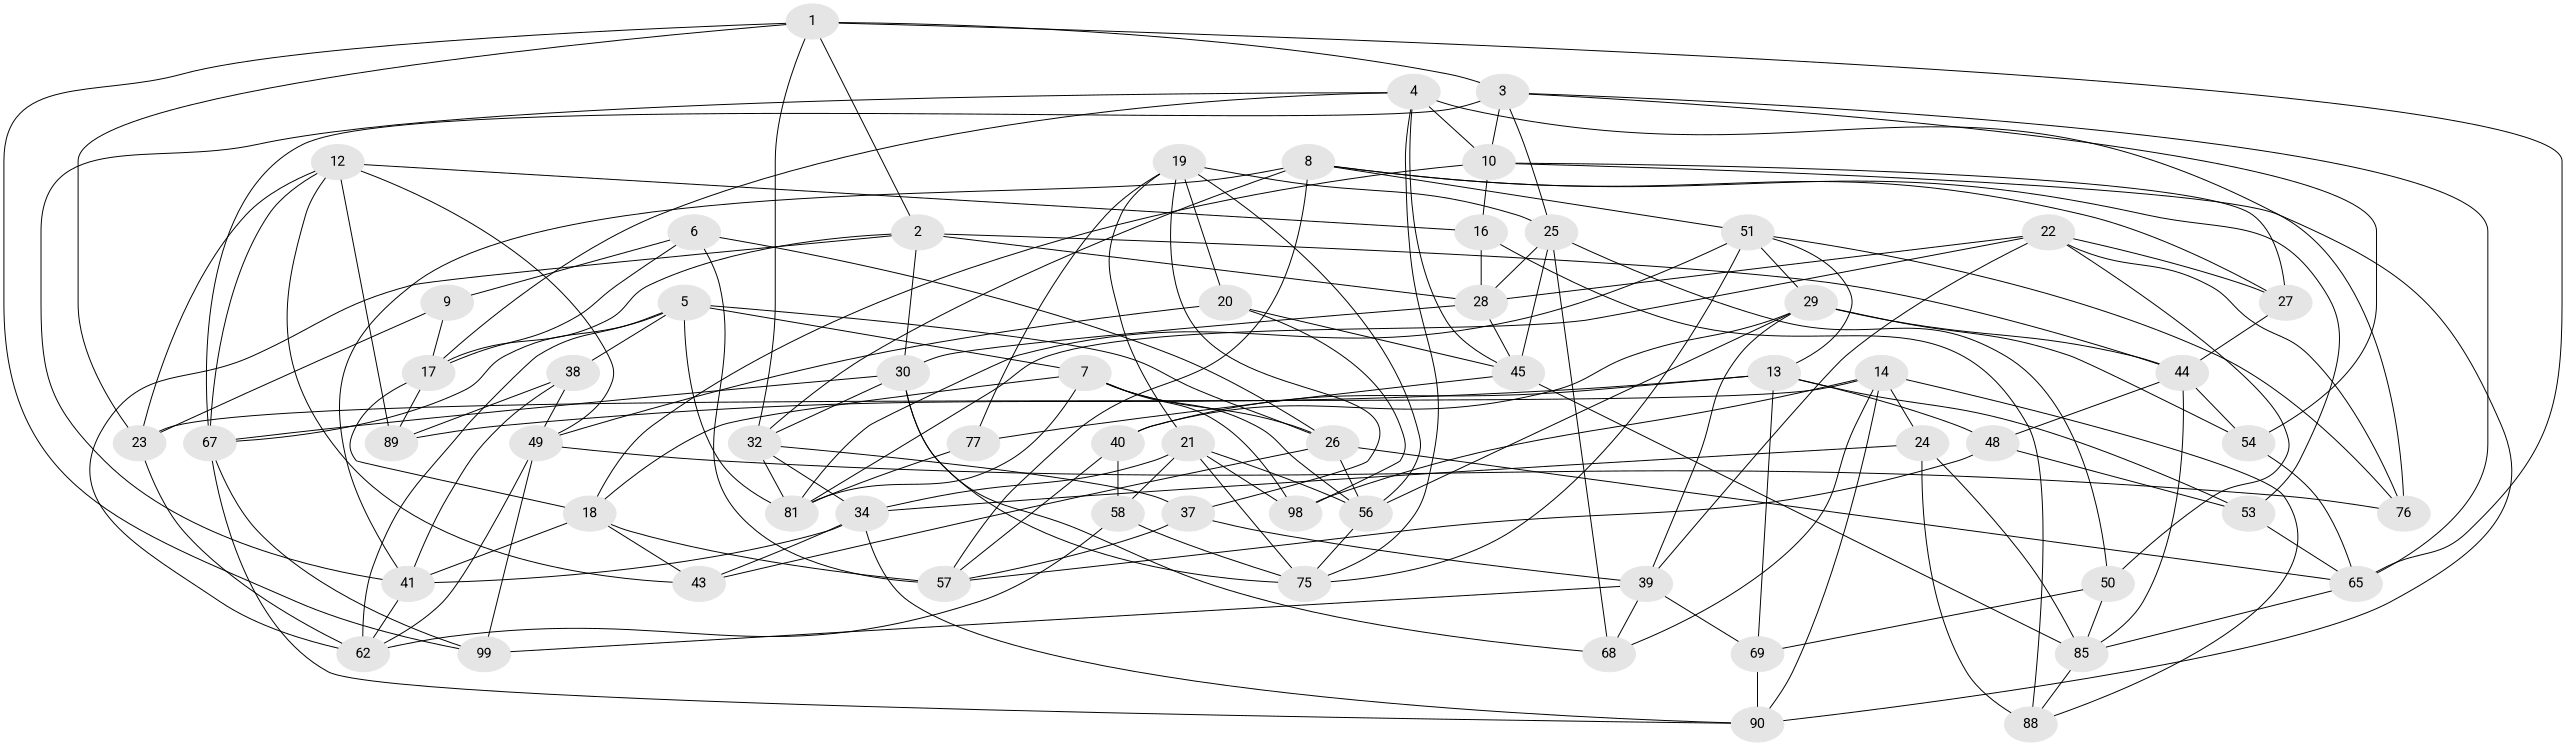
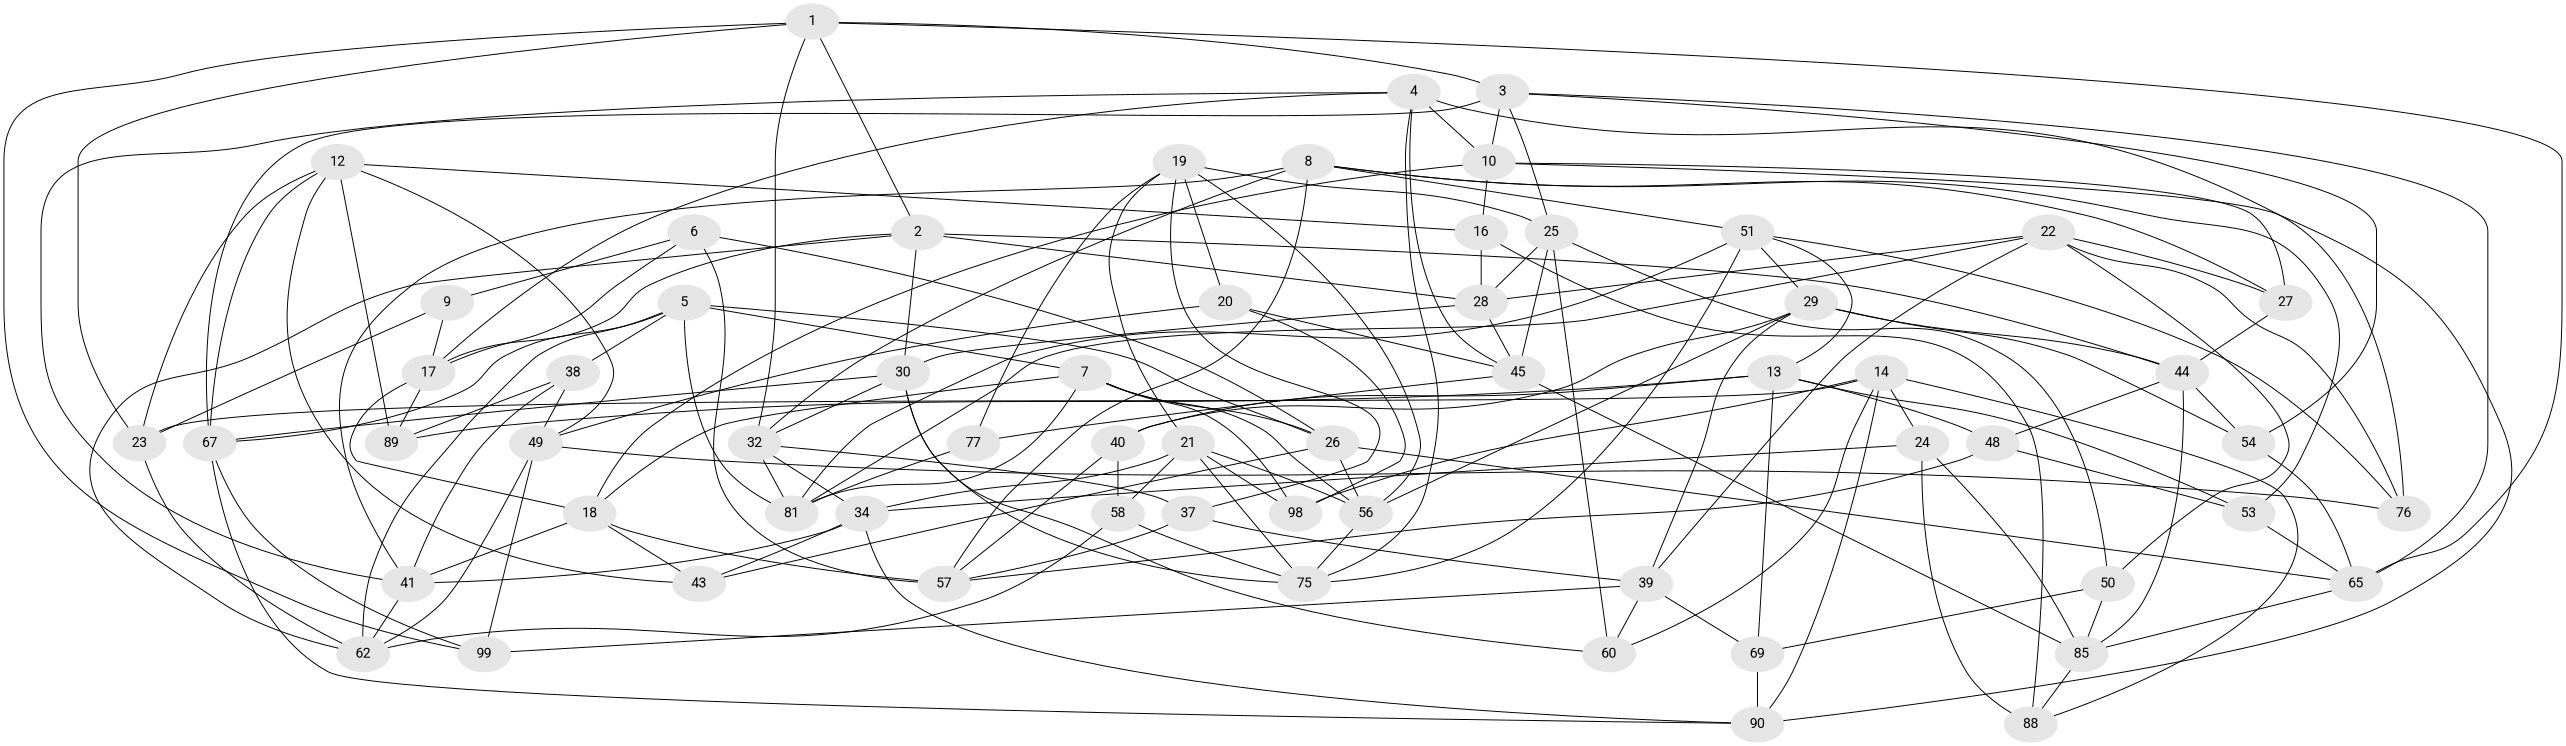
node "68": label "68" -> "60"
